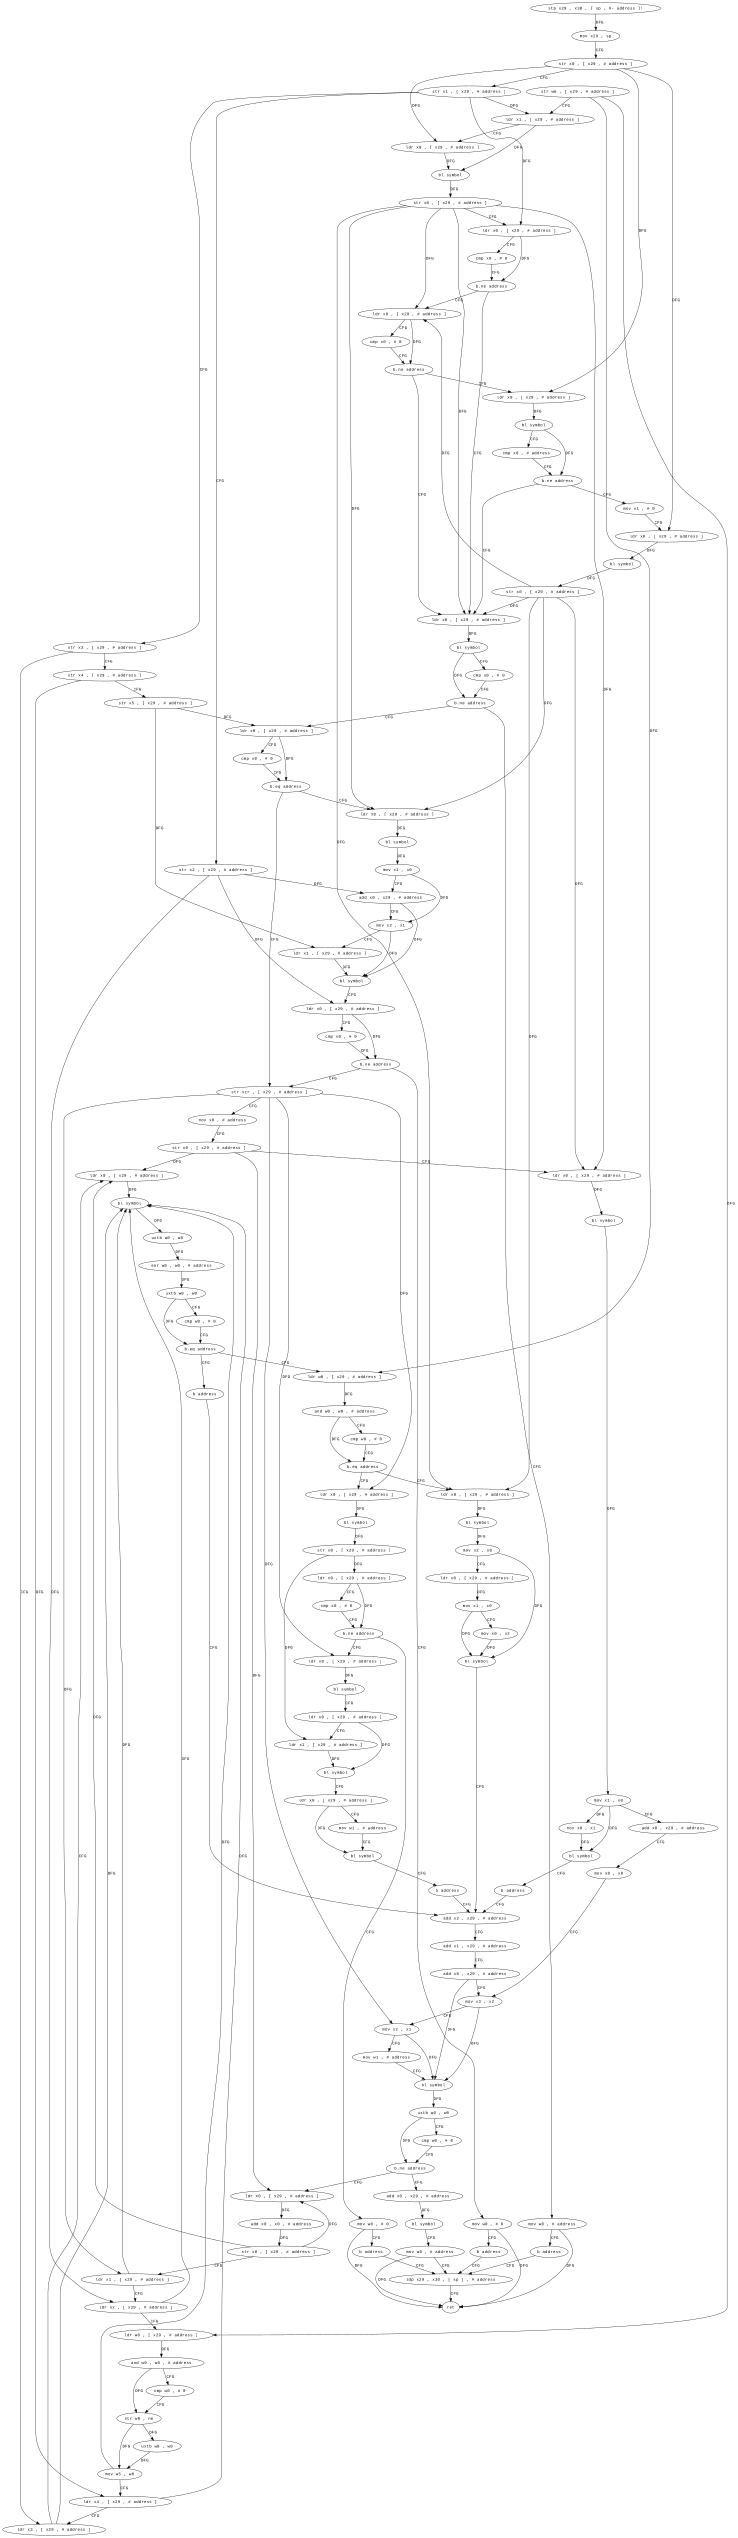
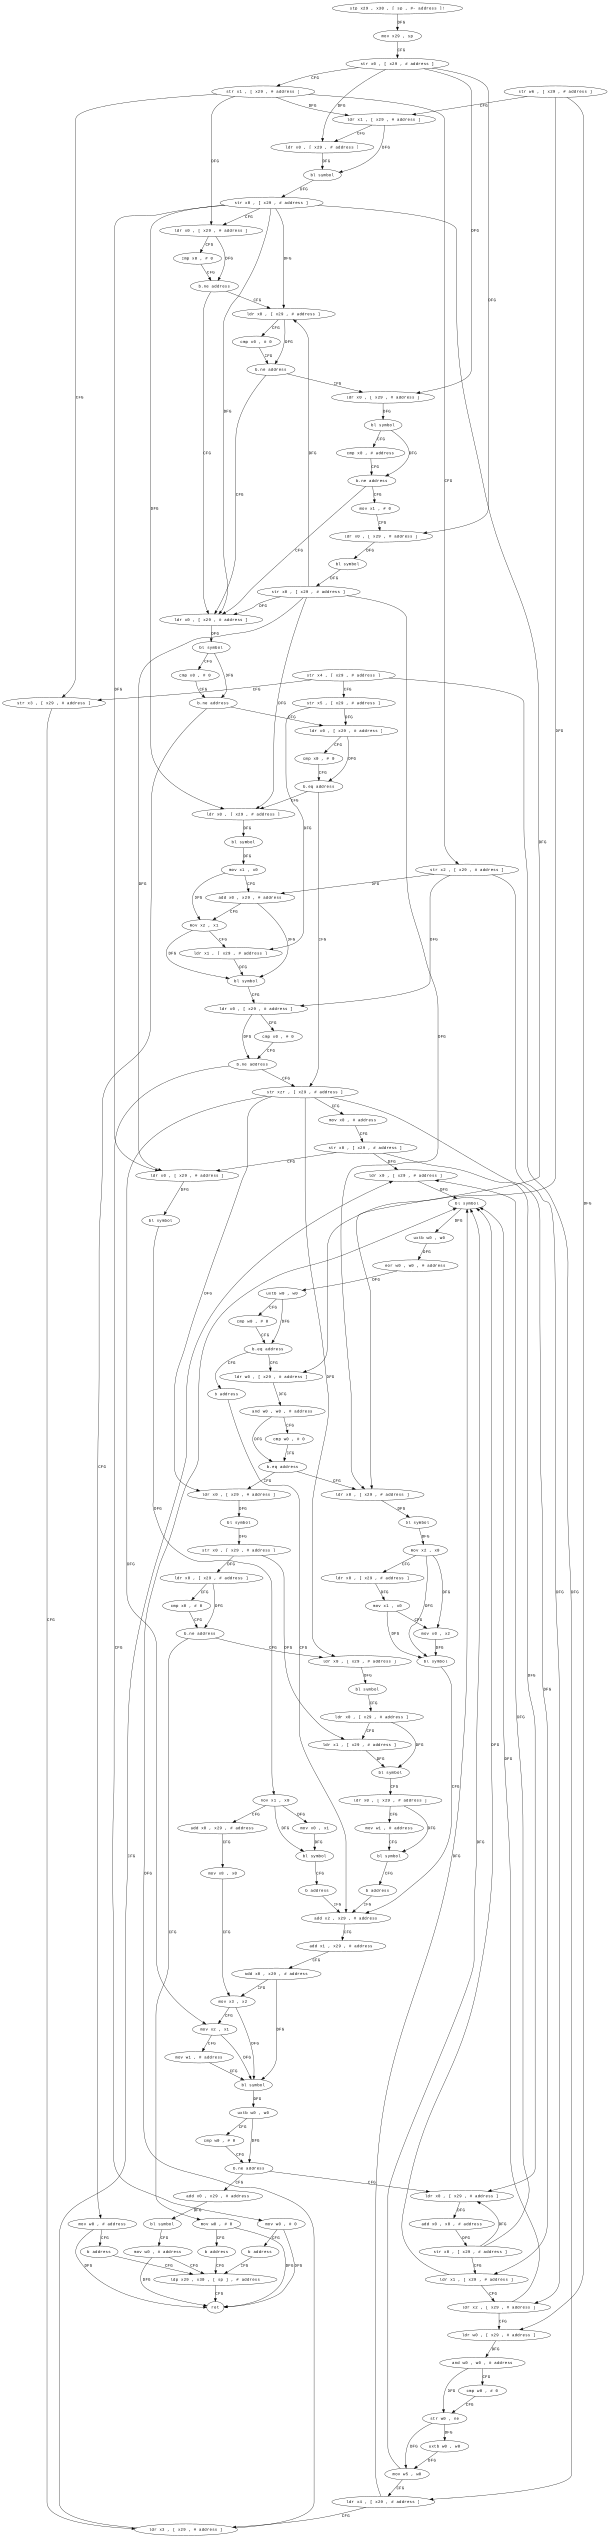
edge "str x3 , [ x29 , # address ]" -> "str x4 , [ x29 , # address ]": reversed
edge "mov x2 , x0" -> "mov x0 , x2": added, label "DFG"
